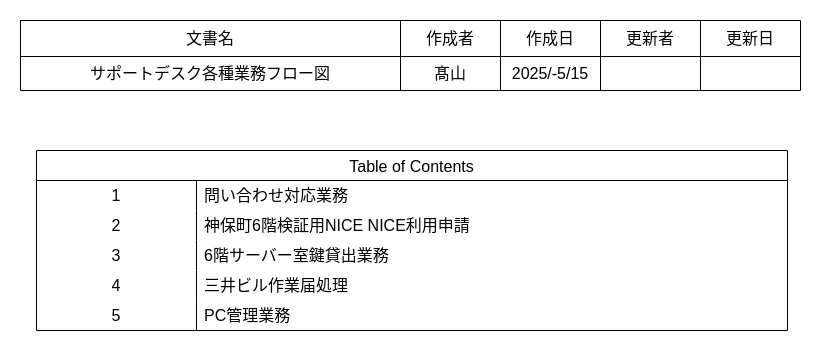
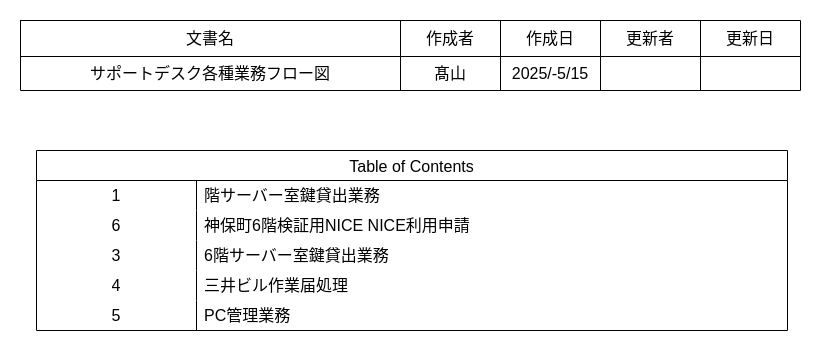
node "問い合わせ対応業務": label "問い合わせ対応業務" -> "階サーバー室鍵貸出業務"
node "2": label "2" -> "6"
